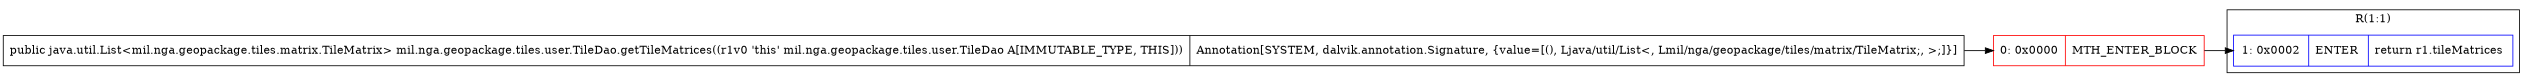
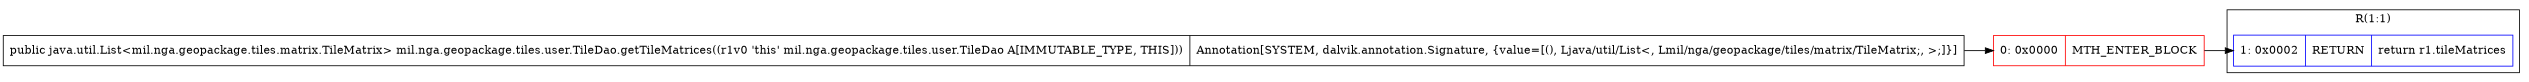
node "1: 0x0002": text "ENTER" -> "RETURN"
